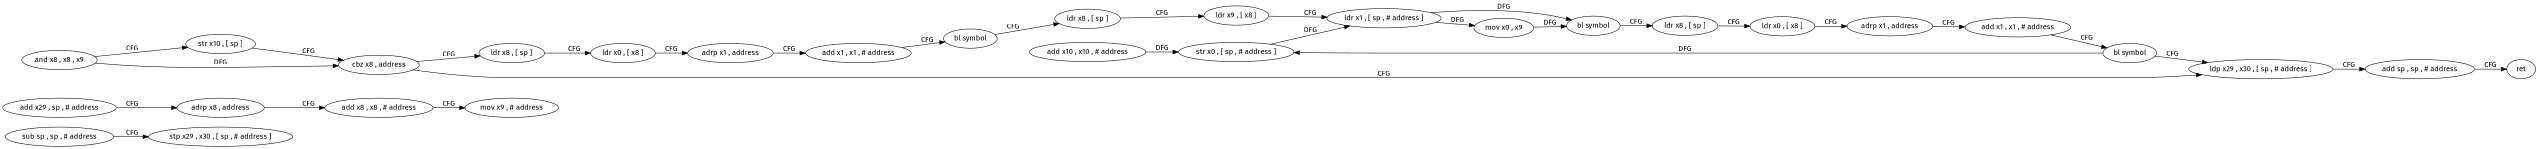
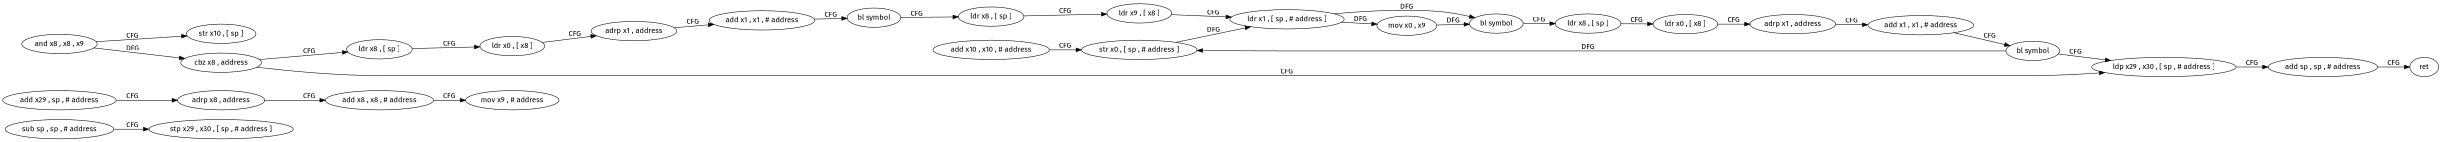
edge "add x10 , x10 , # address" -> "str x0 , [ sp , # address ]": label "DFG" -> "CFG"
edge "str x10 , [ sp ]" -> "cbz x8 , address": removed, label "CFG"
